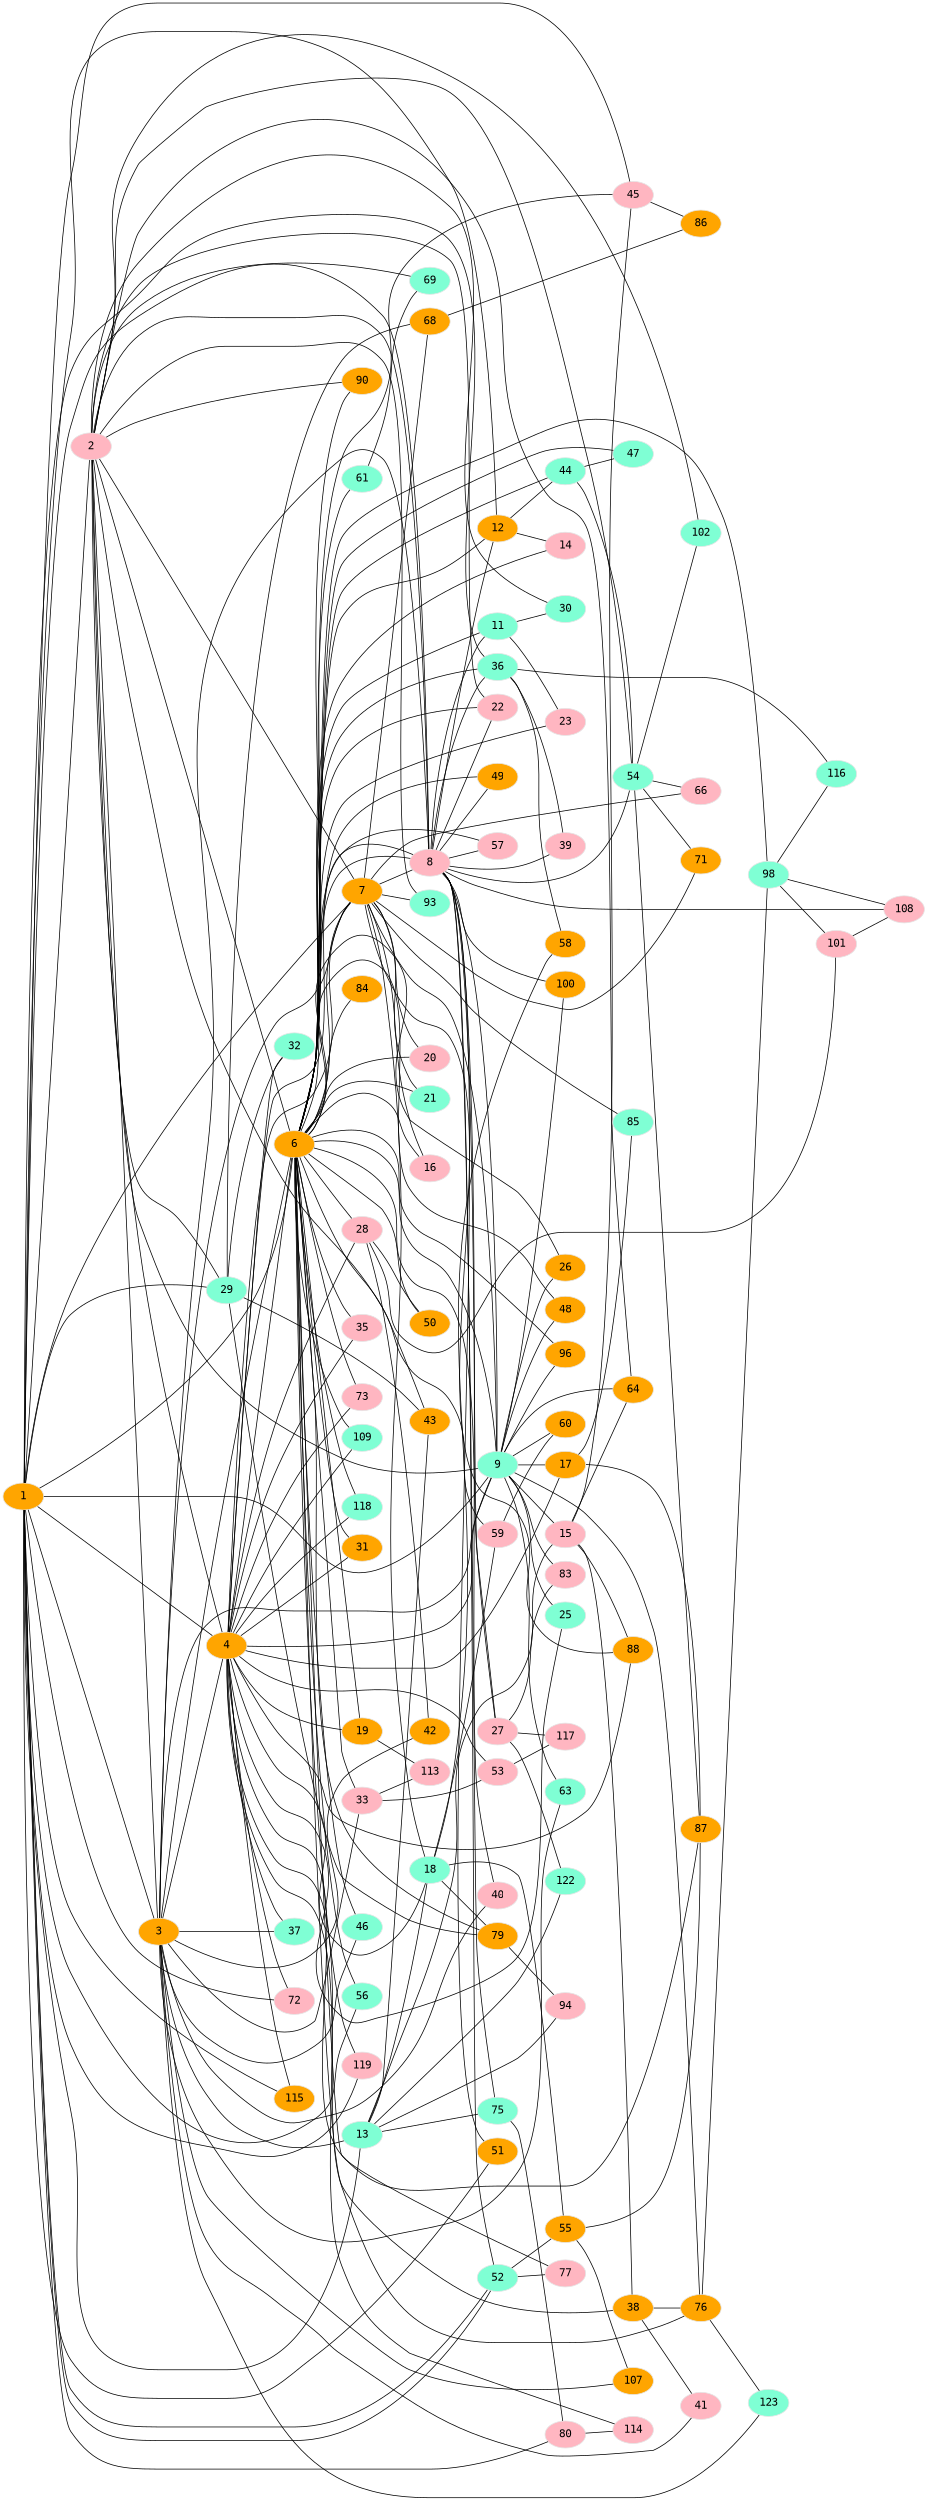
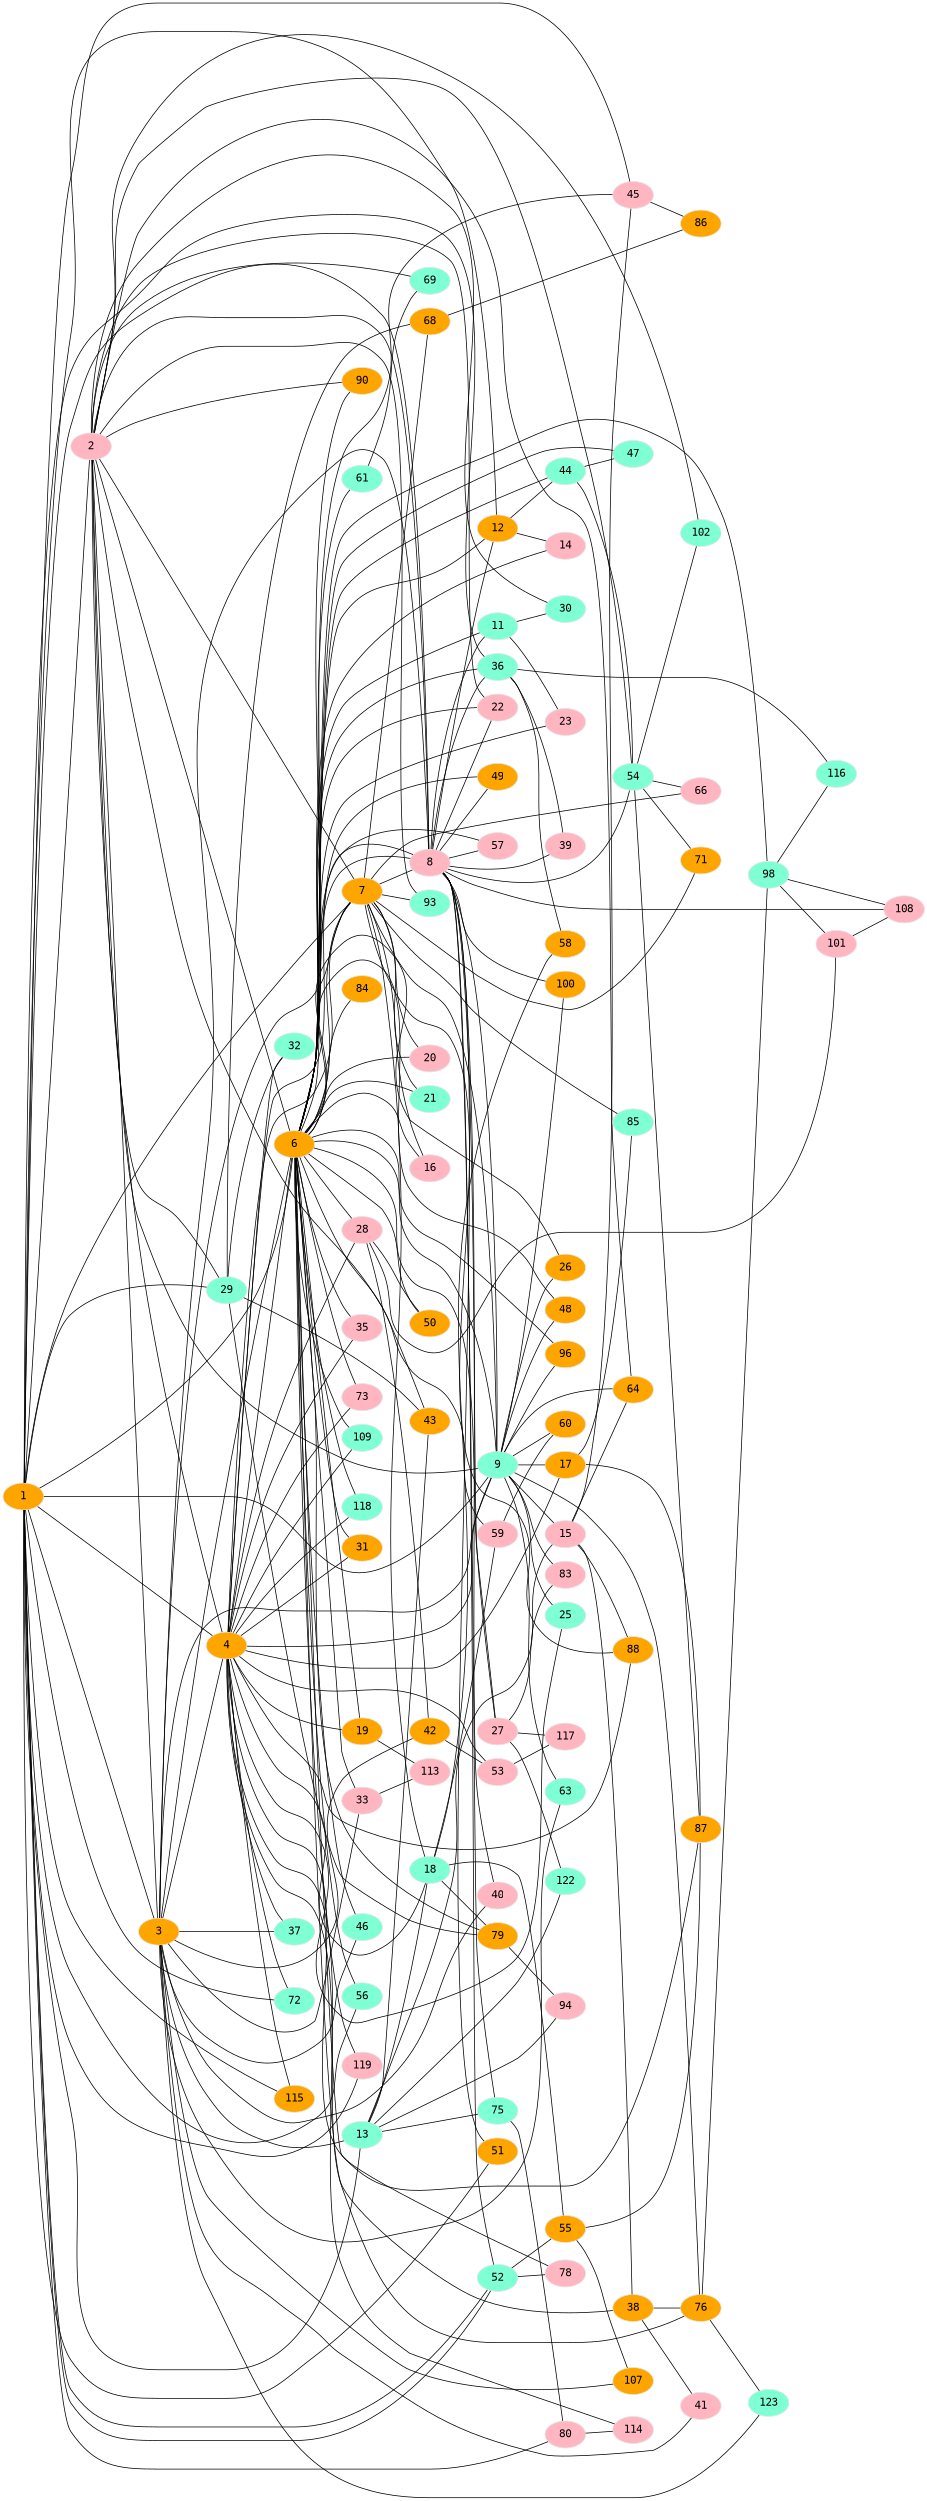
edge "53" -- "33": now "53" -- "42"
node "72": fillcolor lightpink -> aquamarine
node "77": label "77" -> "78"
